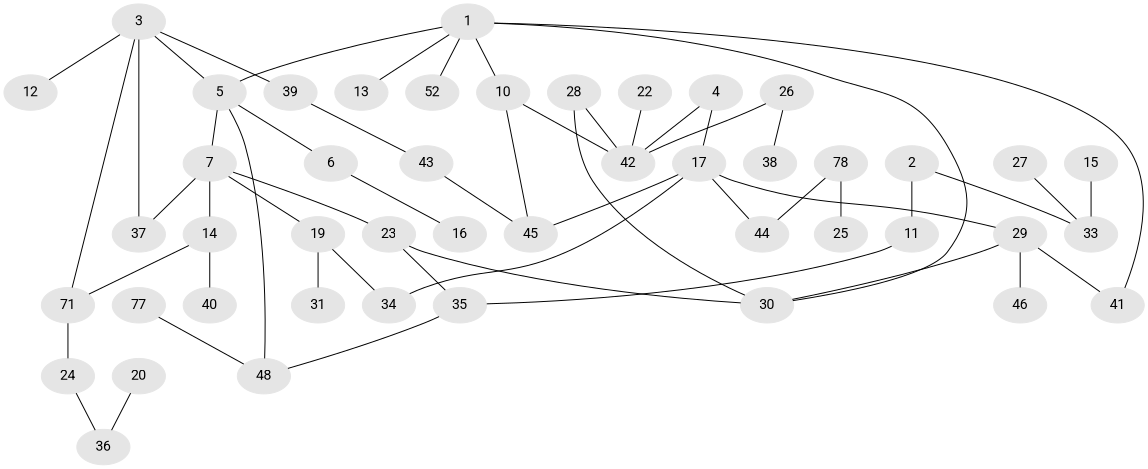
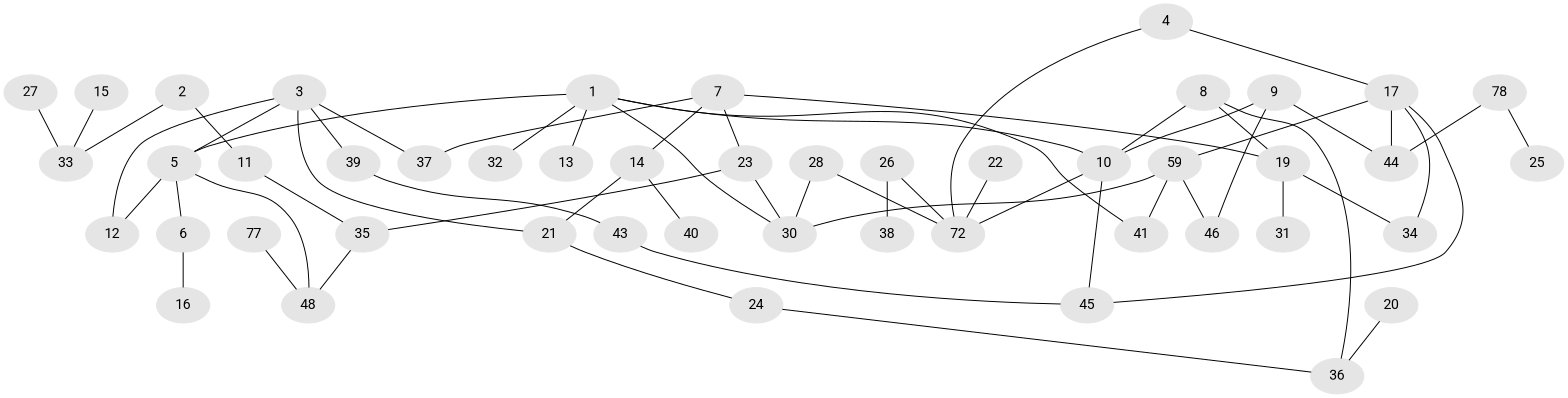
node "52": label "52" -> "32"
node "8": added
node "9": added
edge "5" -- "7": now "5" -- "12"
node "42": label "42" -> "72"
node "29": label "29" -> "59"
node "71": label "71" -> "21"
